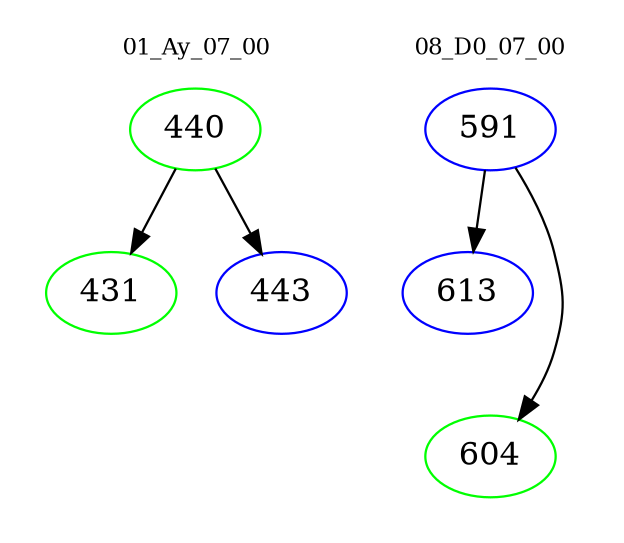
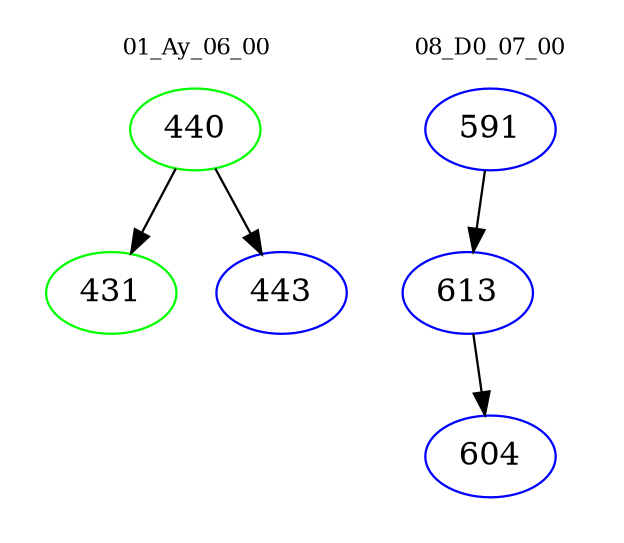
cluster "01_Ay_07_00": label "01_Ay_07_00" -> "01_Ay_06_00"
edge "591" -> "604": now "613" -> "604"
node "604": color green -> blue
